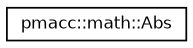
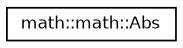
node "pmacc::math::Abs": label "pmacc::math::Abs" -> "math::math::Abs"
